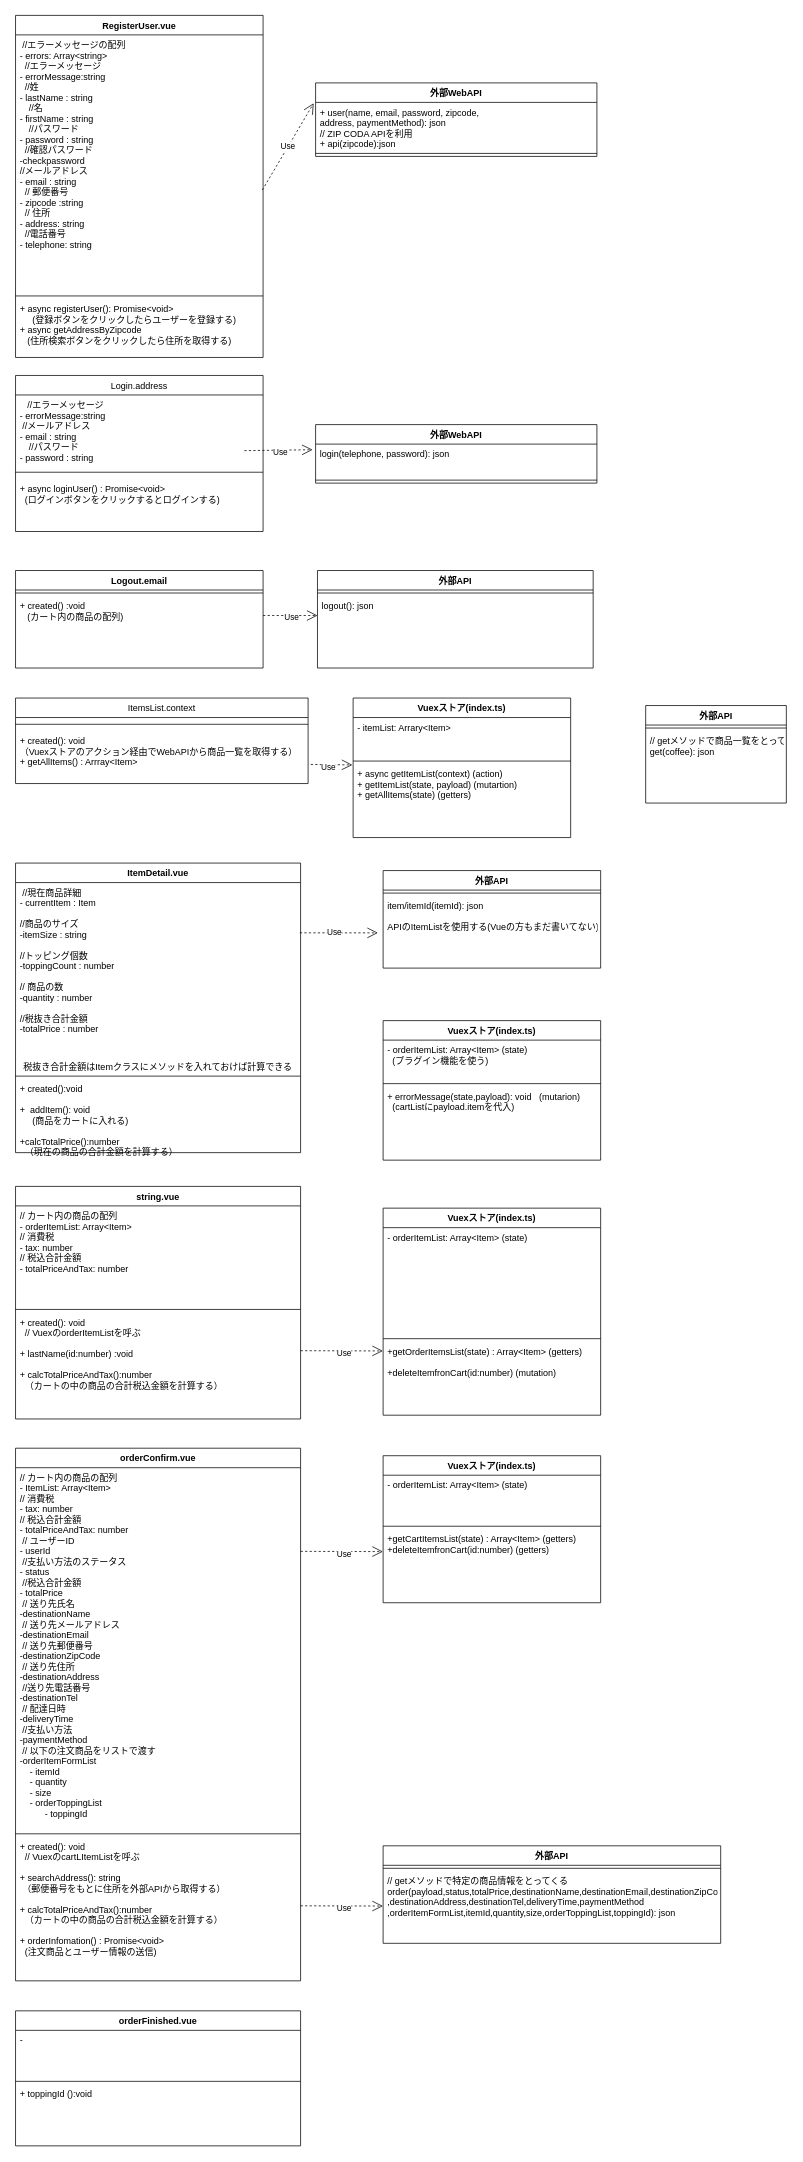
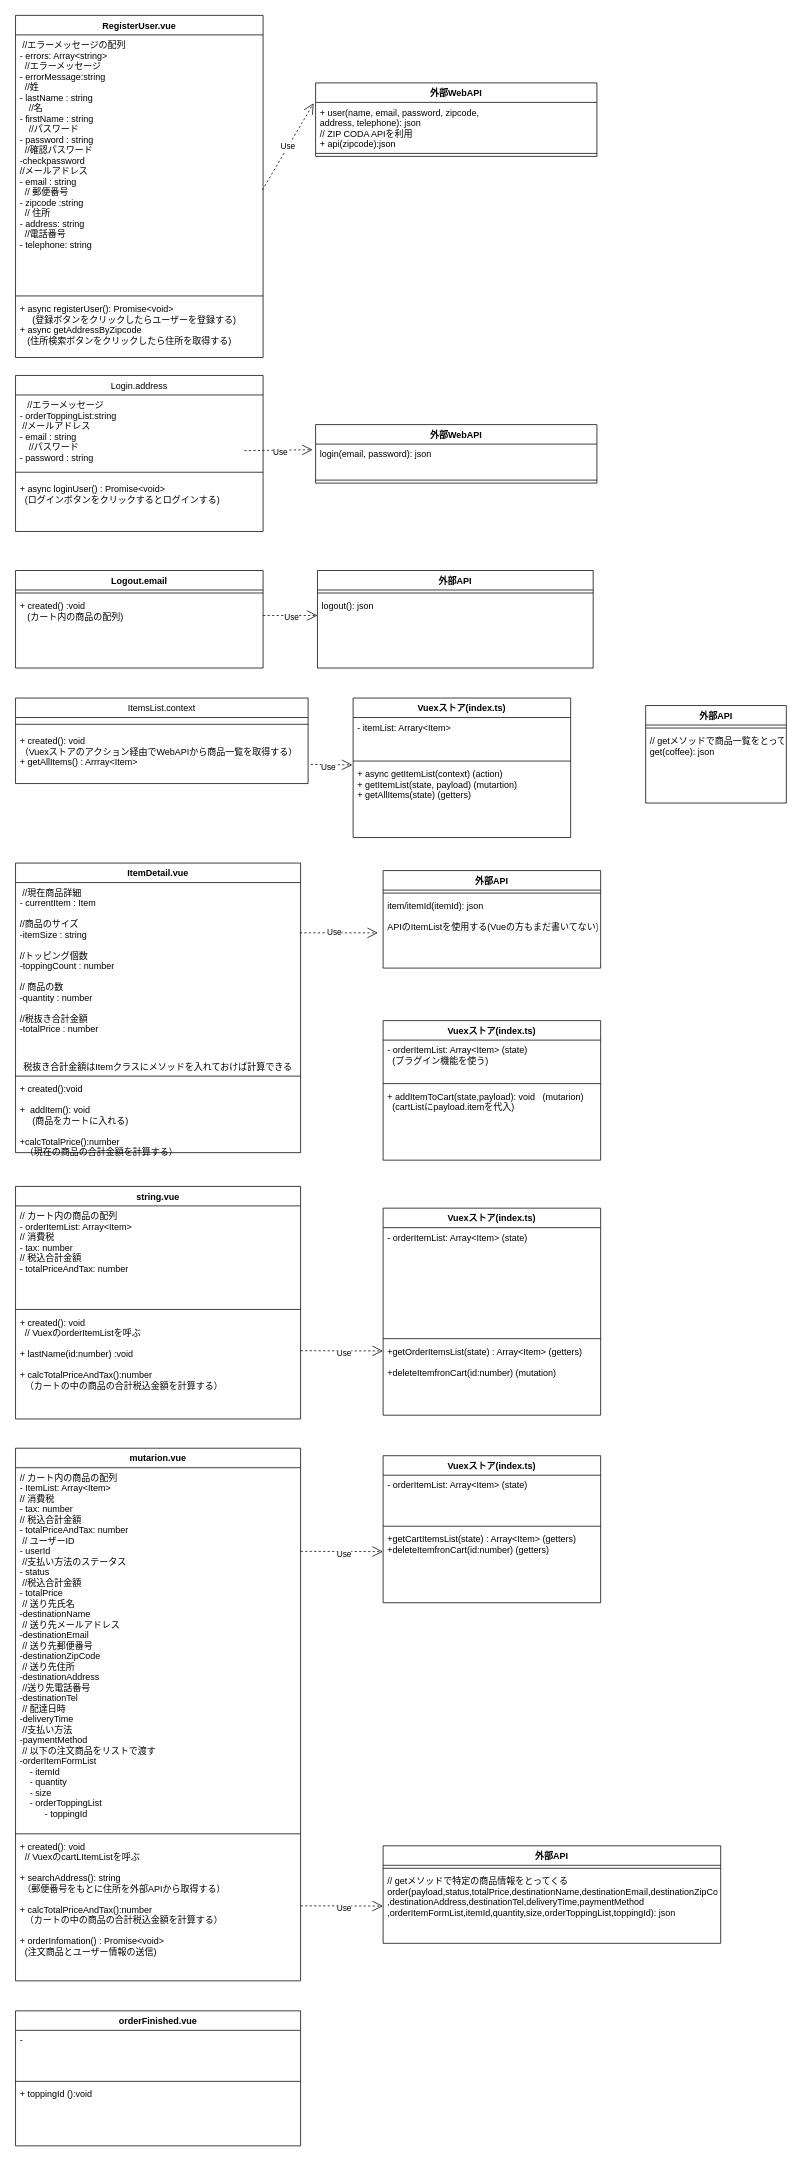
node "+ user(name, email, password, zipcode, address, paymentMethod): json // ZIP CODA APIを利用 + api(zipcode):json": label "+ user(name, email, password, zipcode, address, paymentMethod): json // ZIP CODA APIを利用 + api(zipcode):json" -> "+ user(name, email, password, zipcode, address, telephone): json // ZIP CODA APIを利用 + api(zipcode):json"
node "//エラーメッセージ - errorMessage:string //メールアドレス - email : string //パスワード - password : string": label "//エラーメッセージ - errorMessage:string //メールアドレス - email : string //パスワード - password : string" -> "//エラーメッセージ - orderToppingList:string //メールアドレス - email : string //パスワード - password : string"
node "login(telephone, password): json": label "login(telephone, password): json" -> "login(email, password): json"
node "+ errorMessage(state,payload): void (mutarion) (cartListにpayload.itemを代入)": label "+ errorMessage(state,payload): void (mutarion) (cartListにpayload.itemを代入)" -> "+ addItemToCart(state,payload): void (mutarion) (cartListにpayload.itemを代入)"
node "orderConfirm.vue": label "orderConfirm.vue" -> "mutarion.vue"
